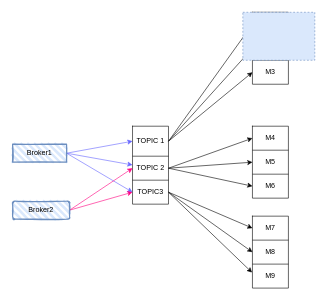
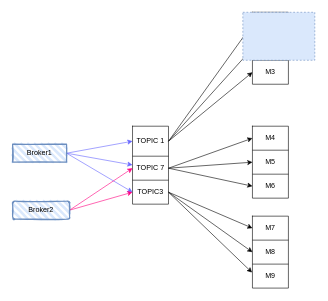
node "TOPIC 2": label "TOPIC 2" -> "TOPIC 7"
